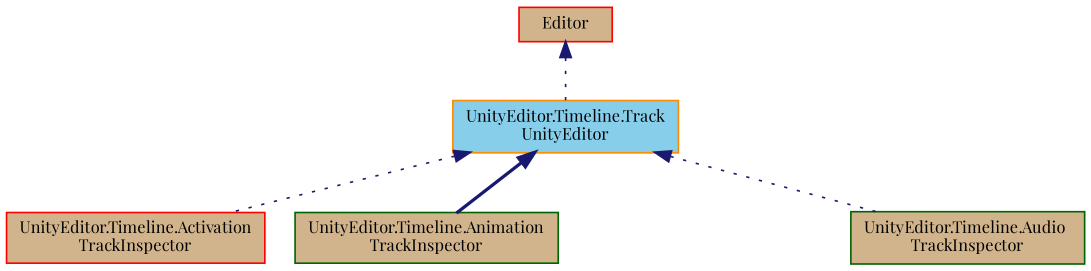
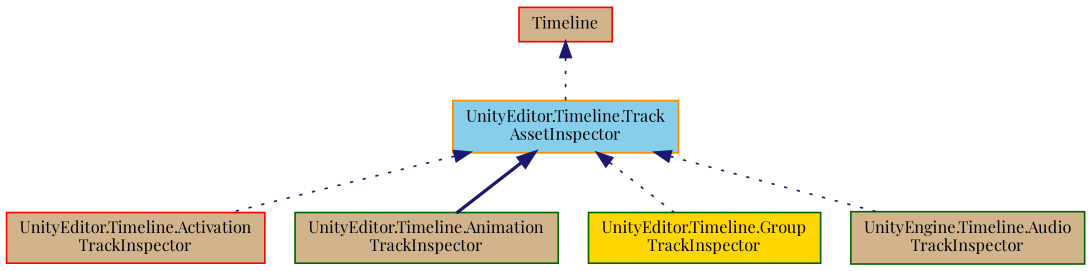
node "Editor": label "Editor" -> "Timeline"
node "UnityEditor.Timeline.Track UnityEditor": label "UnityEditor.Timeline.Track UnityEditor" -> "UnityEditor.Timeline.Track AssetInspector"
node "UnityEditor.Timeline.Group TrackInspector": added
node "UnityEditor.Timeline.Audio TrackInspector": label "UnityEditor.Timeline.Audio TrackInspector" -> "UnityEngine.Timeline.Audio TrackInspector"
